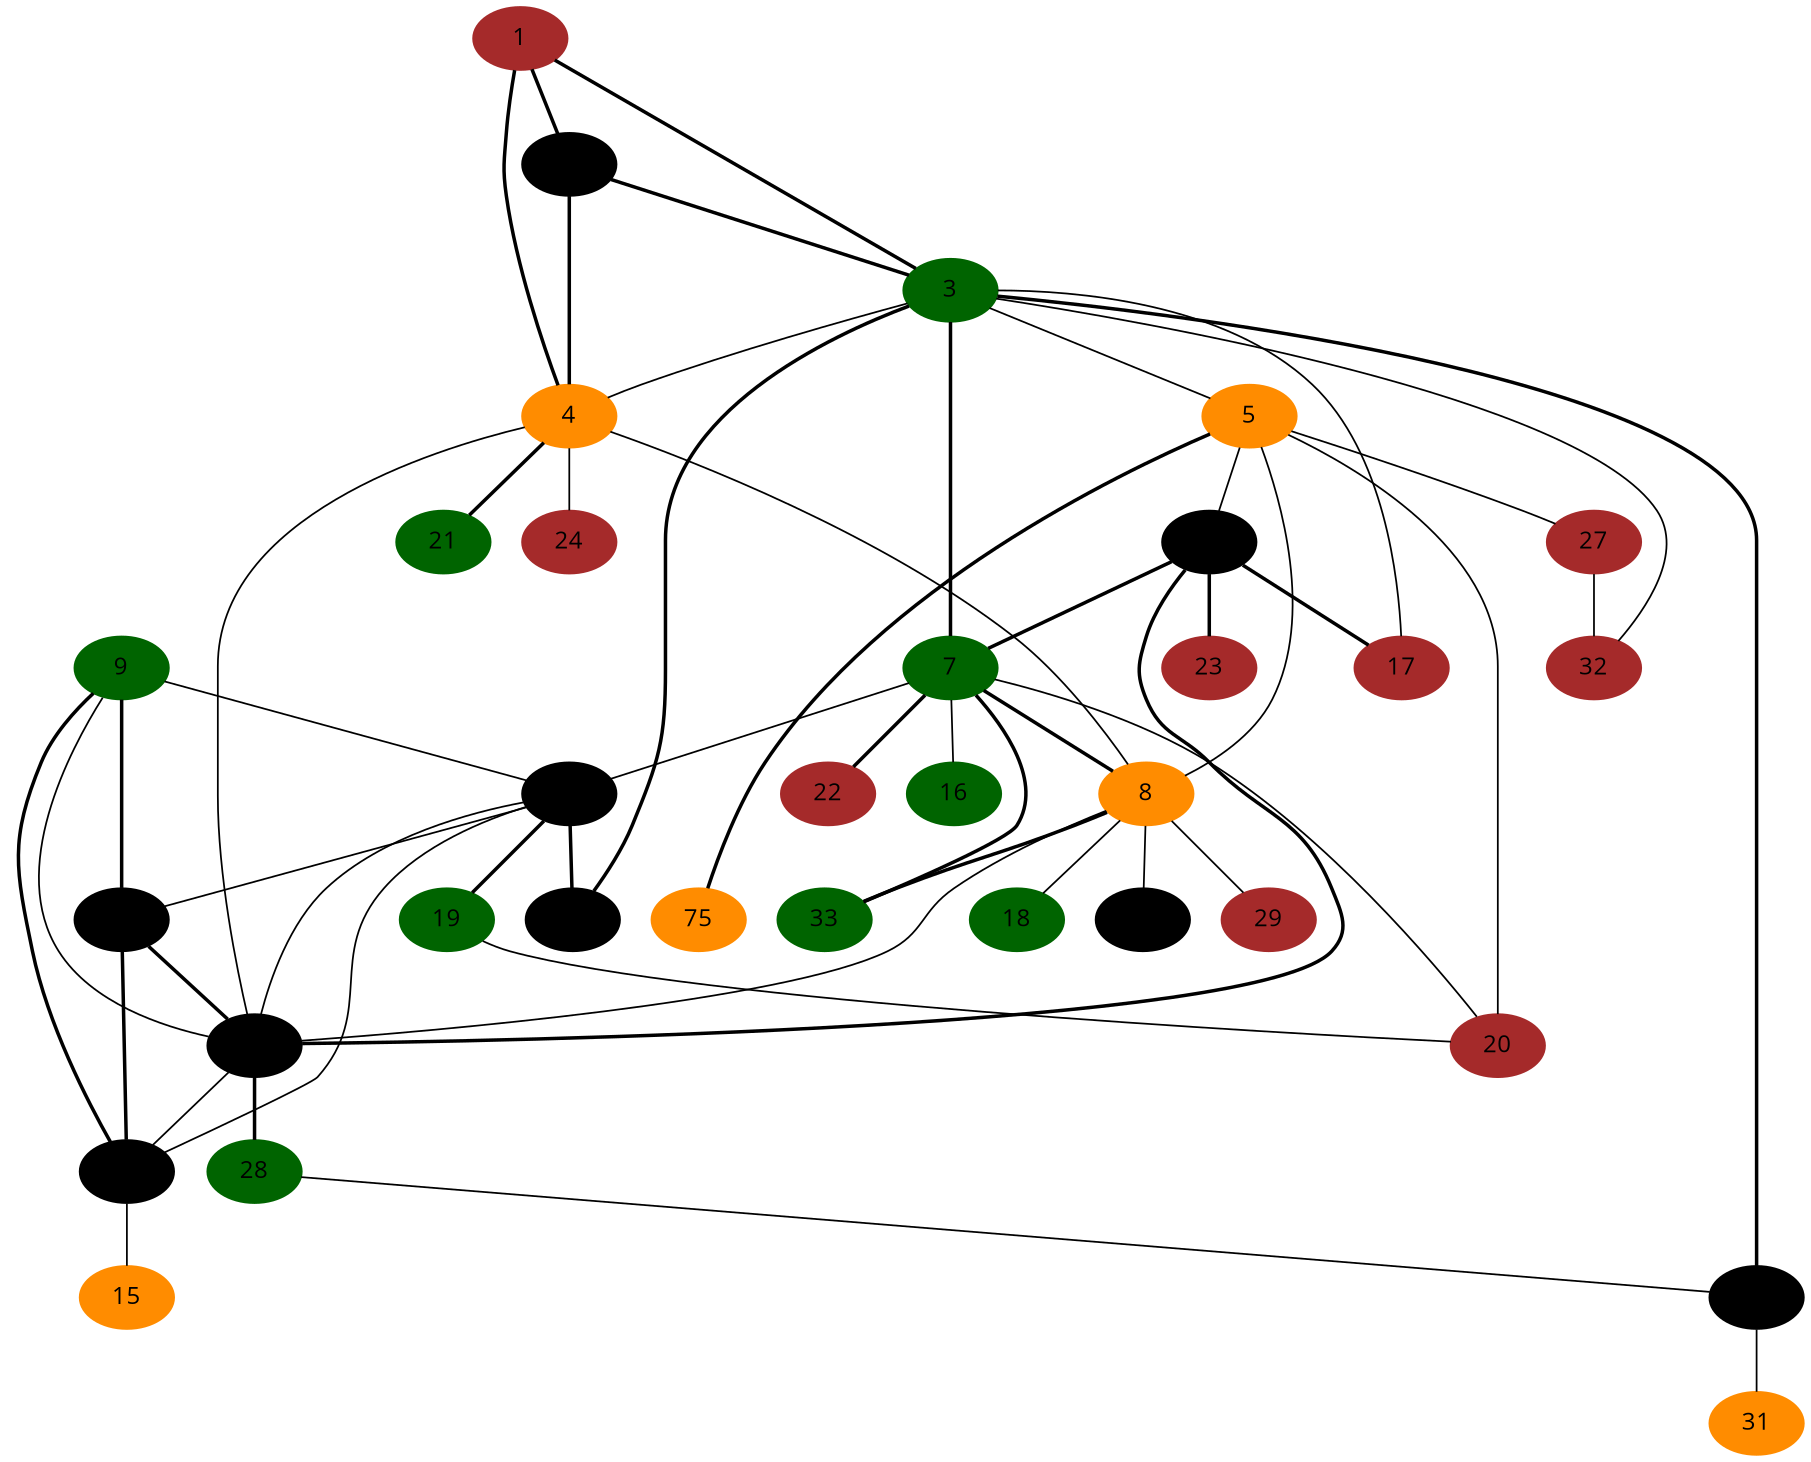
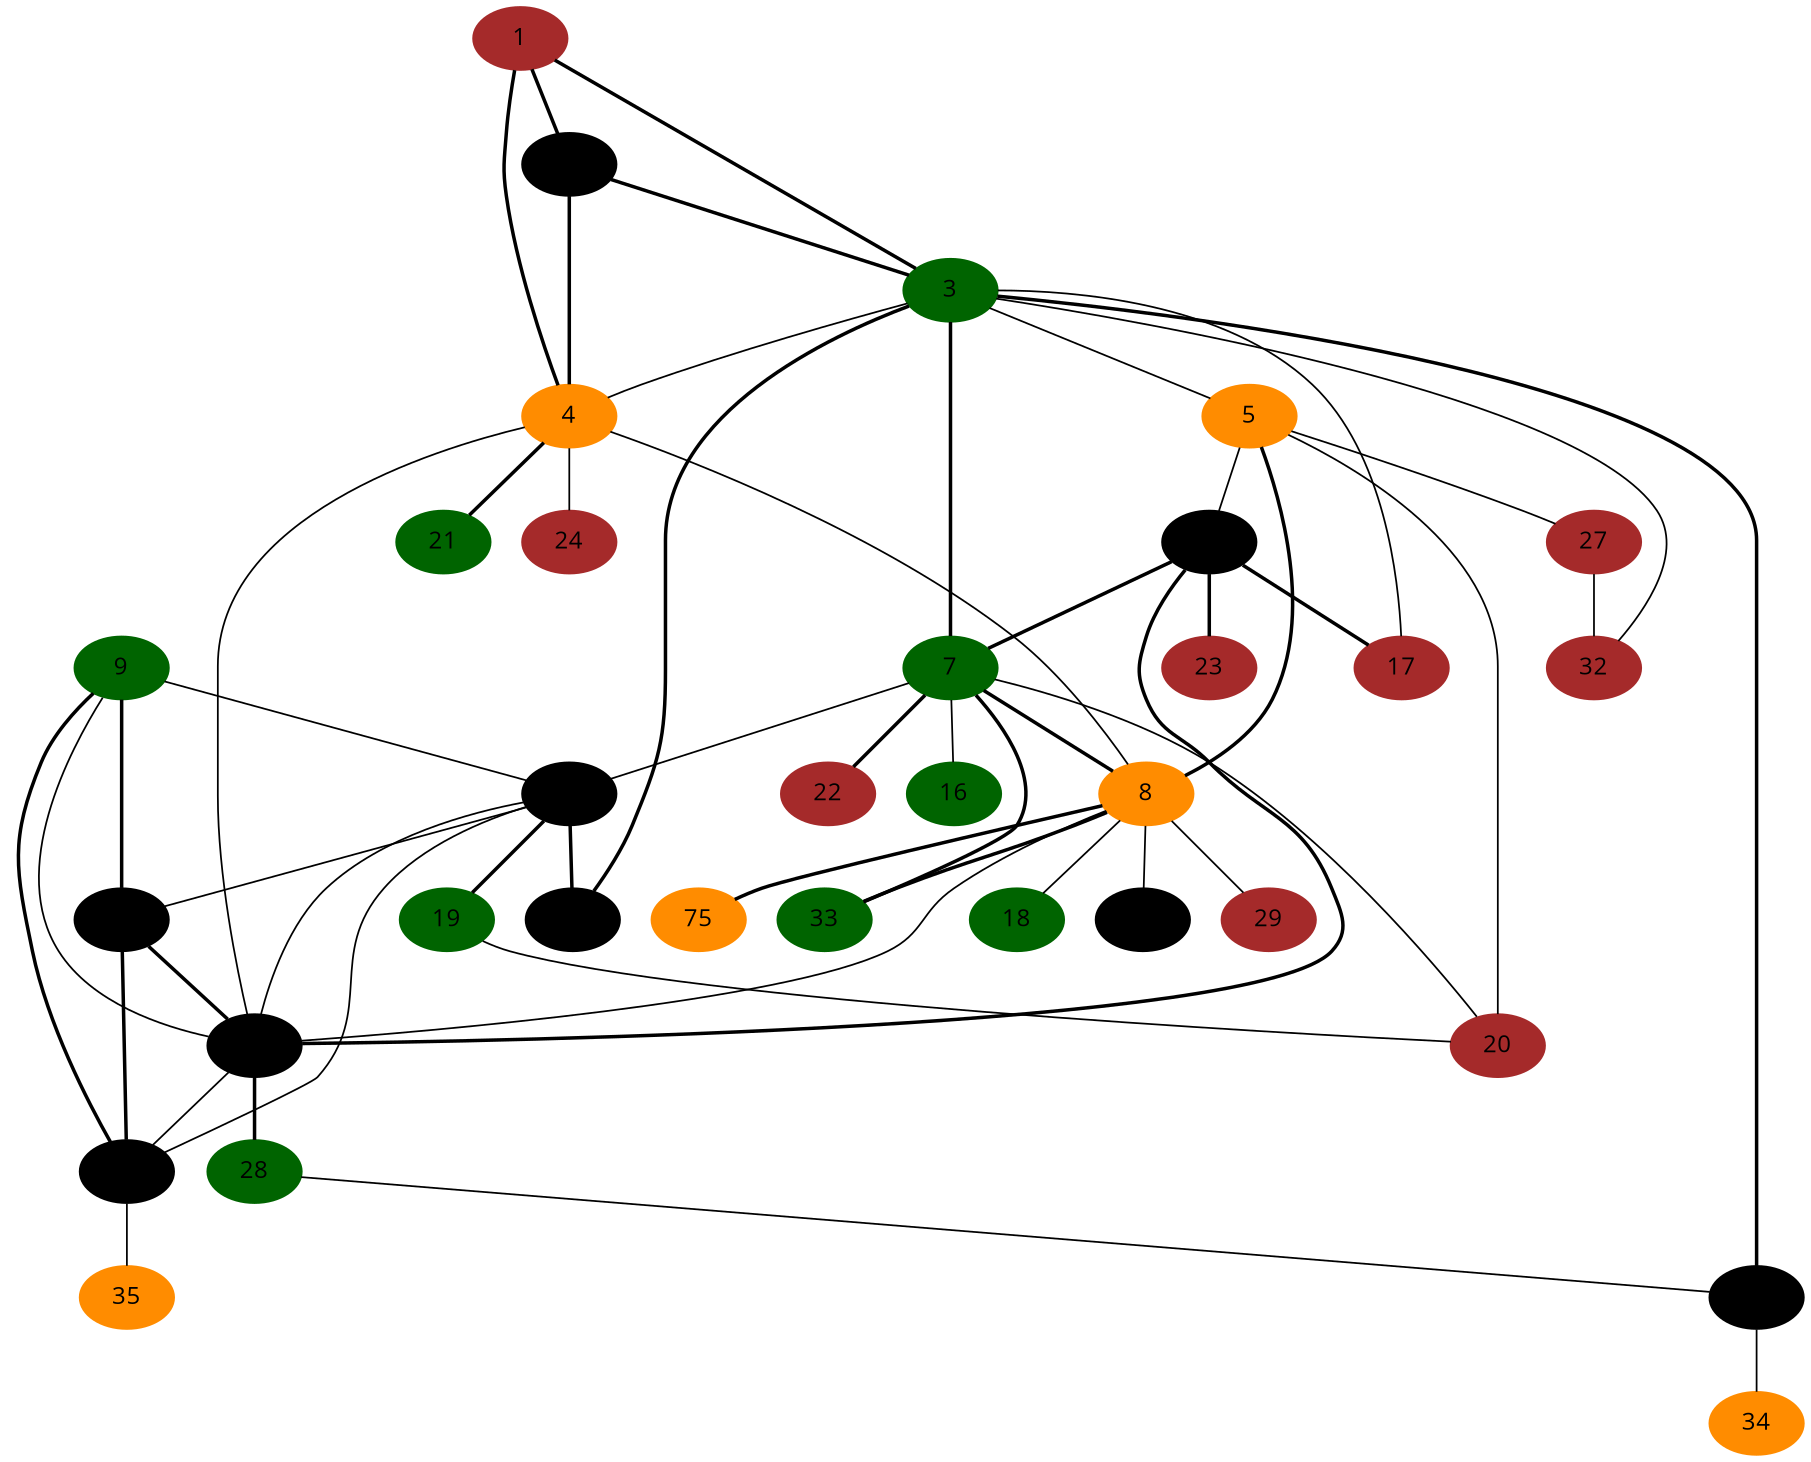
edge "5" -- "75": now "8" -- "75"
edge "5" -- "8": style solid -> bold
node "15": label "15" -> "35"
node "31": label "31" -> "34"
